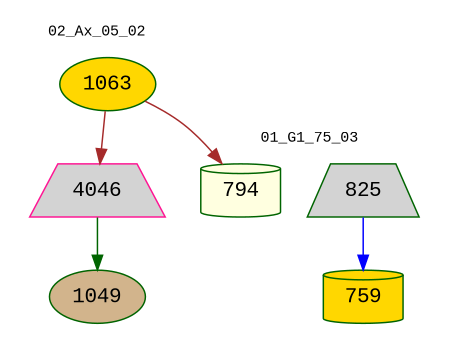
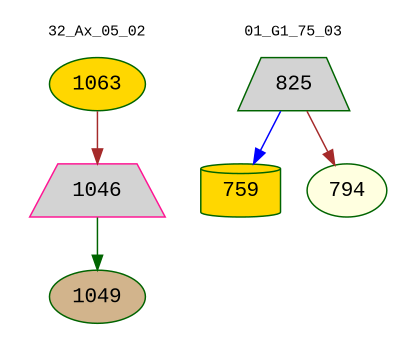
cluster "02_Ax_05_02": label "02_Ax_05_02" -> "32_Ax_05_02"
edge "1063" -> "794": now "825" -> "794"
node "4046": label "4046" -> "1046"
node "794": shape cylinder -> ellipse
